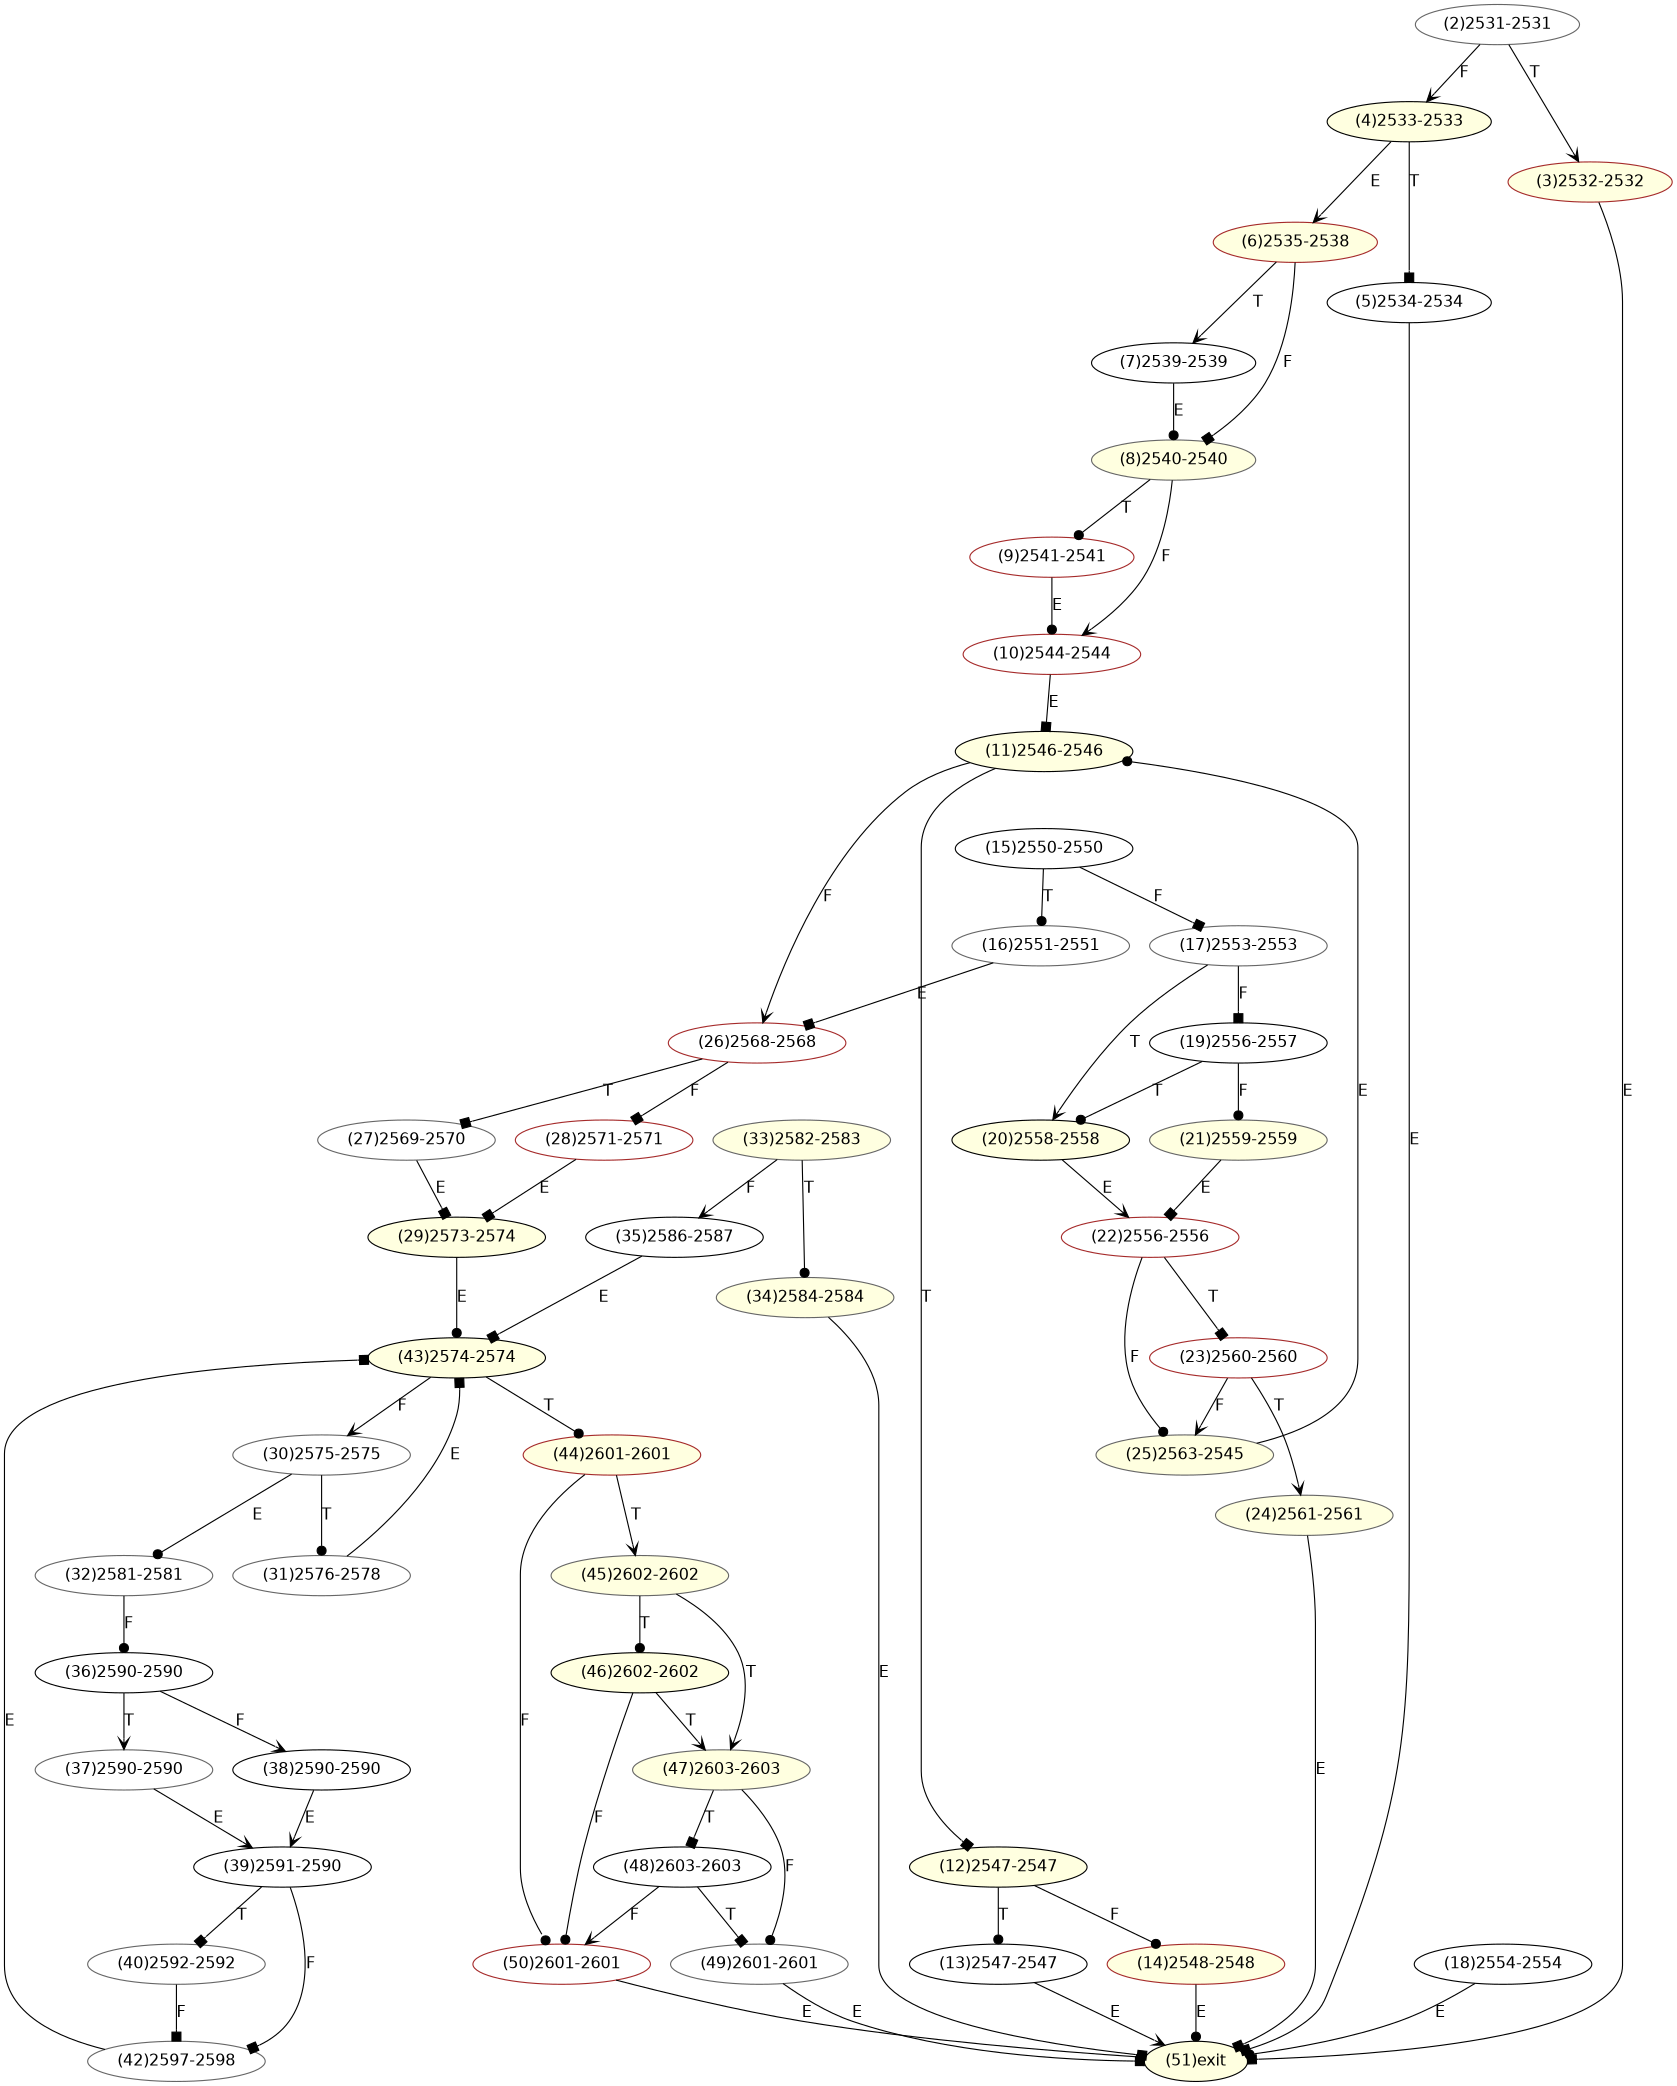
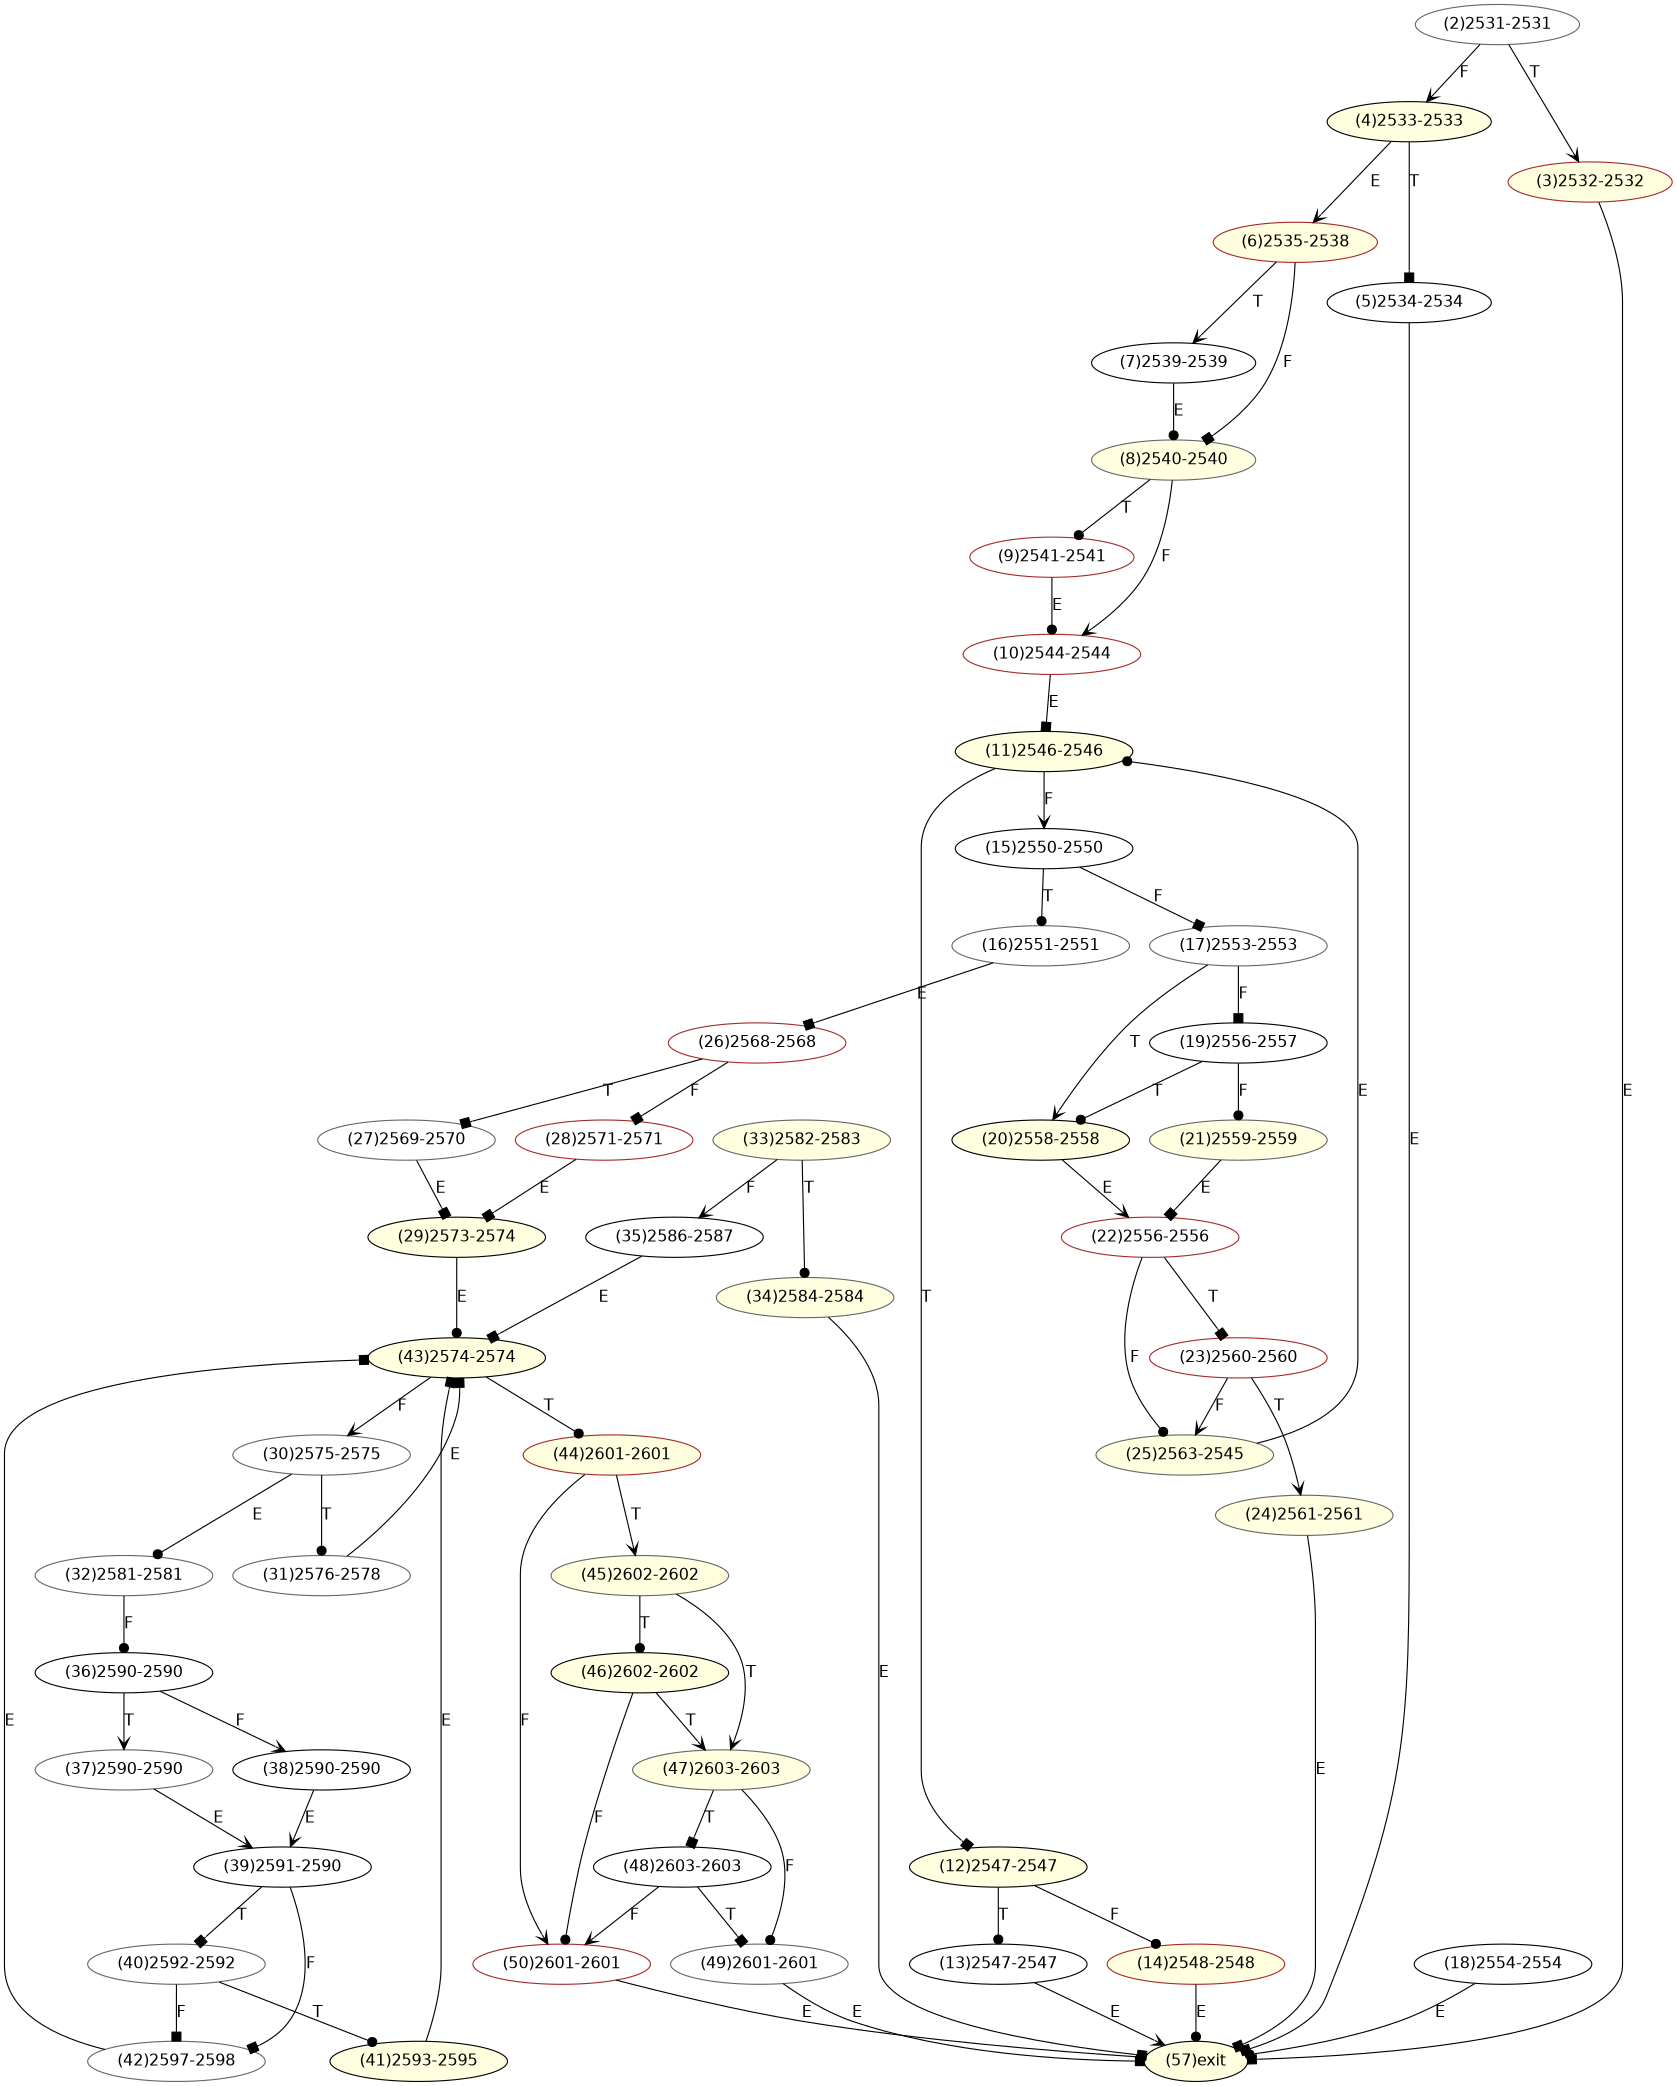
edge "(11)2546-2546" -> "(26)2568-2568": now "(11)2546-2546" -> "(15)2550-2550"
edge "(44)2601-2601" -> "(50)2601-2601": arrowhead dot -> vee
node "(41)2593-2595": added
node "(51)exit": label "(51)exit" -> "(57)exit"
